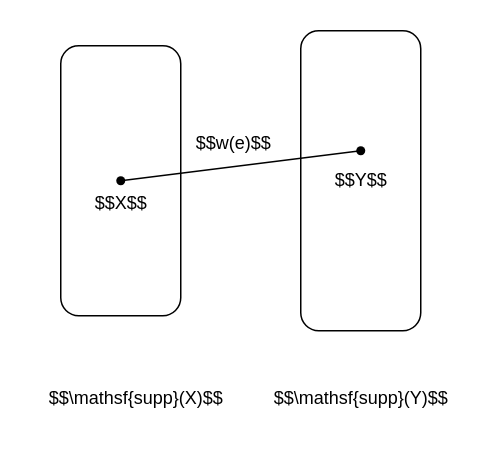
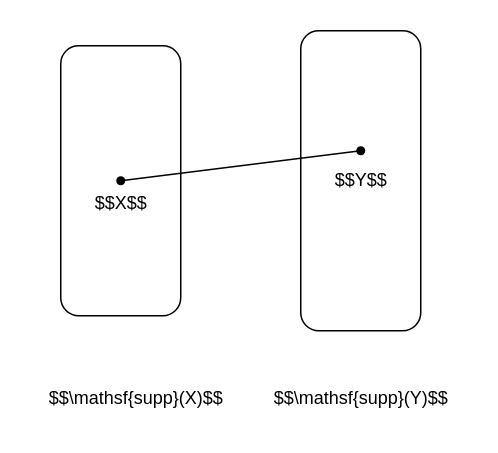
node "$$w(e)$$": removed
